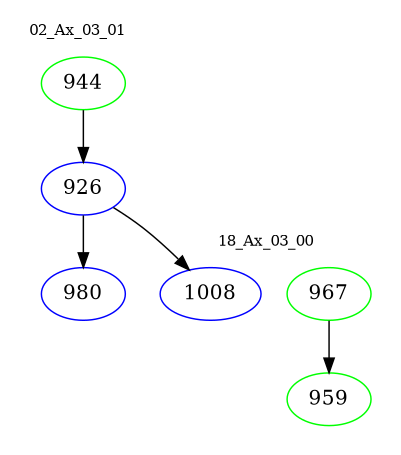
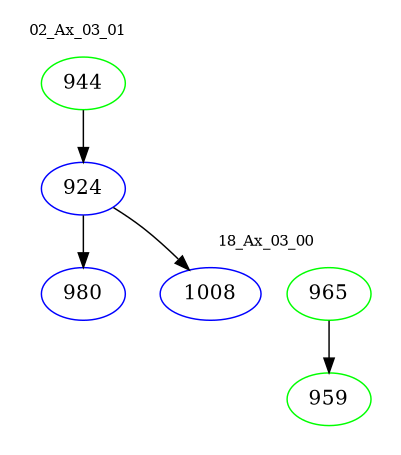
node "926": label "926" -> "924"
node "967": label "967" -> "965"
